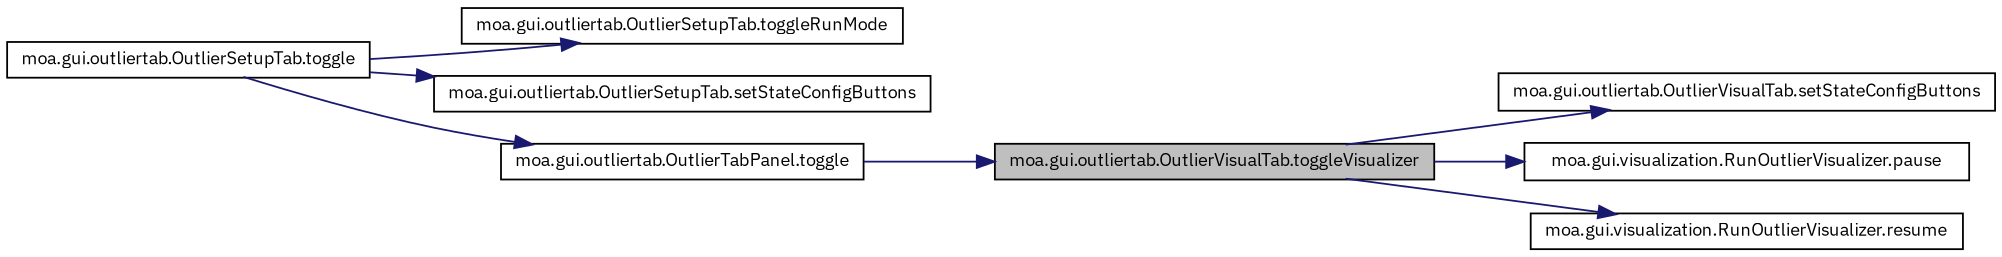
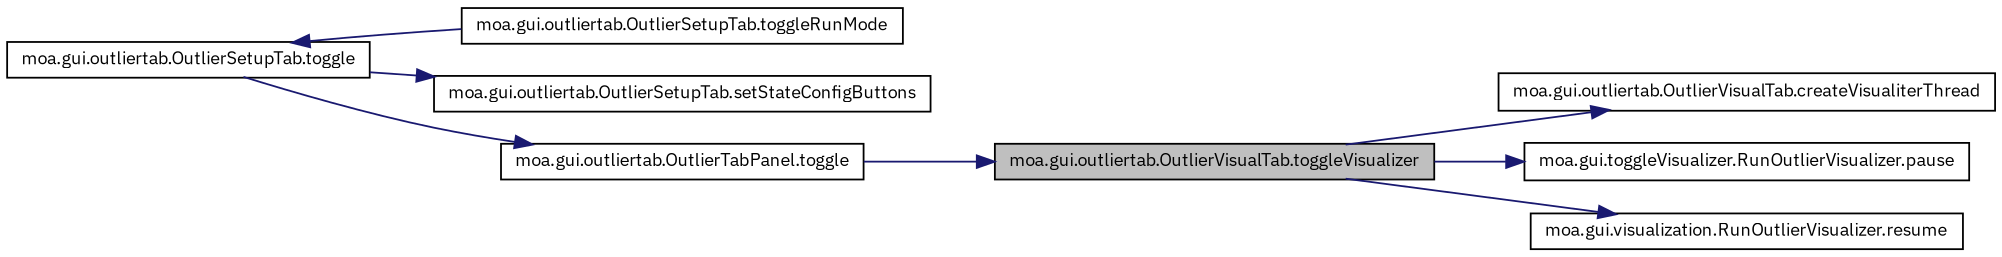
edge "moa.gui.outliertab.OutlierSetupTab.toggle" -> "moa.gui.outliertab.OutlierSetupTab.toggleRunMode": reversed
node "moa.gui.outliertab.OutlierVisualTab.setStateConfigButtons": label "moa.gui.outliertab.OutlierVisualTab.setStateConfigButtons" -> "moa.gui.outliertab.OutlierVisualTab.createVisualiterThread"
node "moa.gui.visualization.RunOutlierVisualizer.pause": label "moa.gui.visualization.RunOutlierVisualizer.pause" -> "moa.gui.toggleVisualizer.RunOutlierVisualizer.pause"
